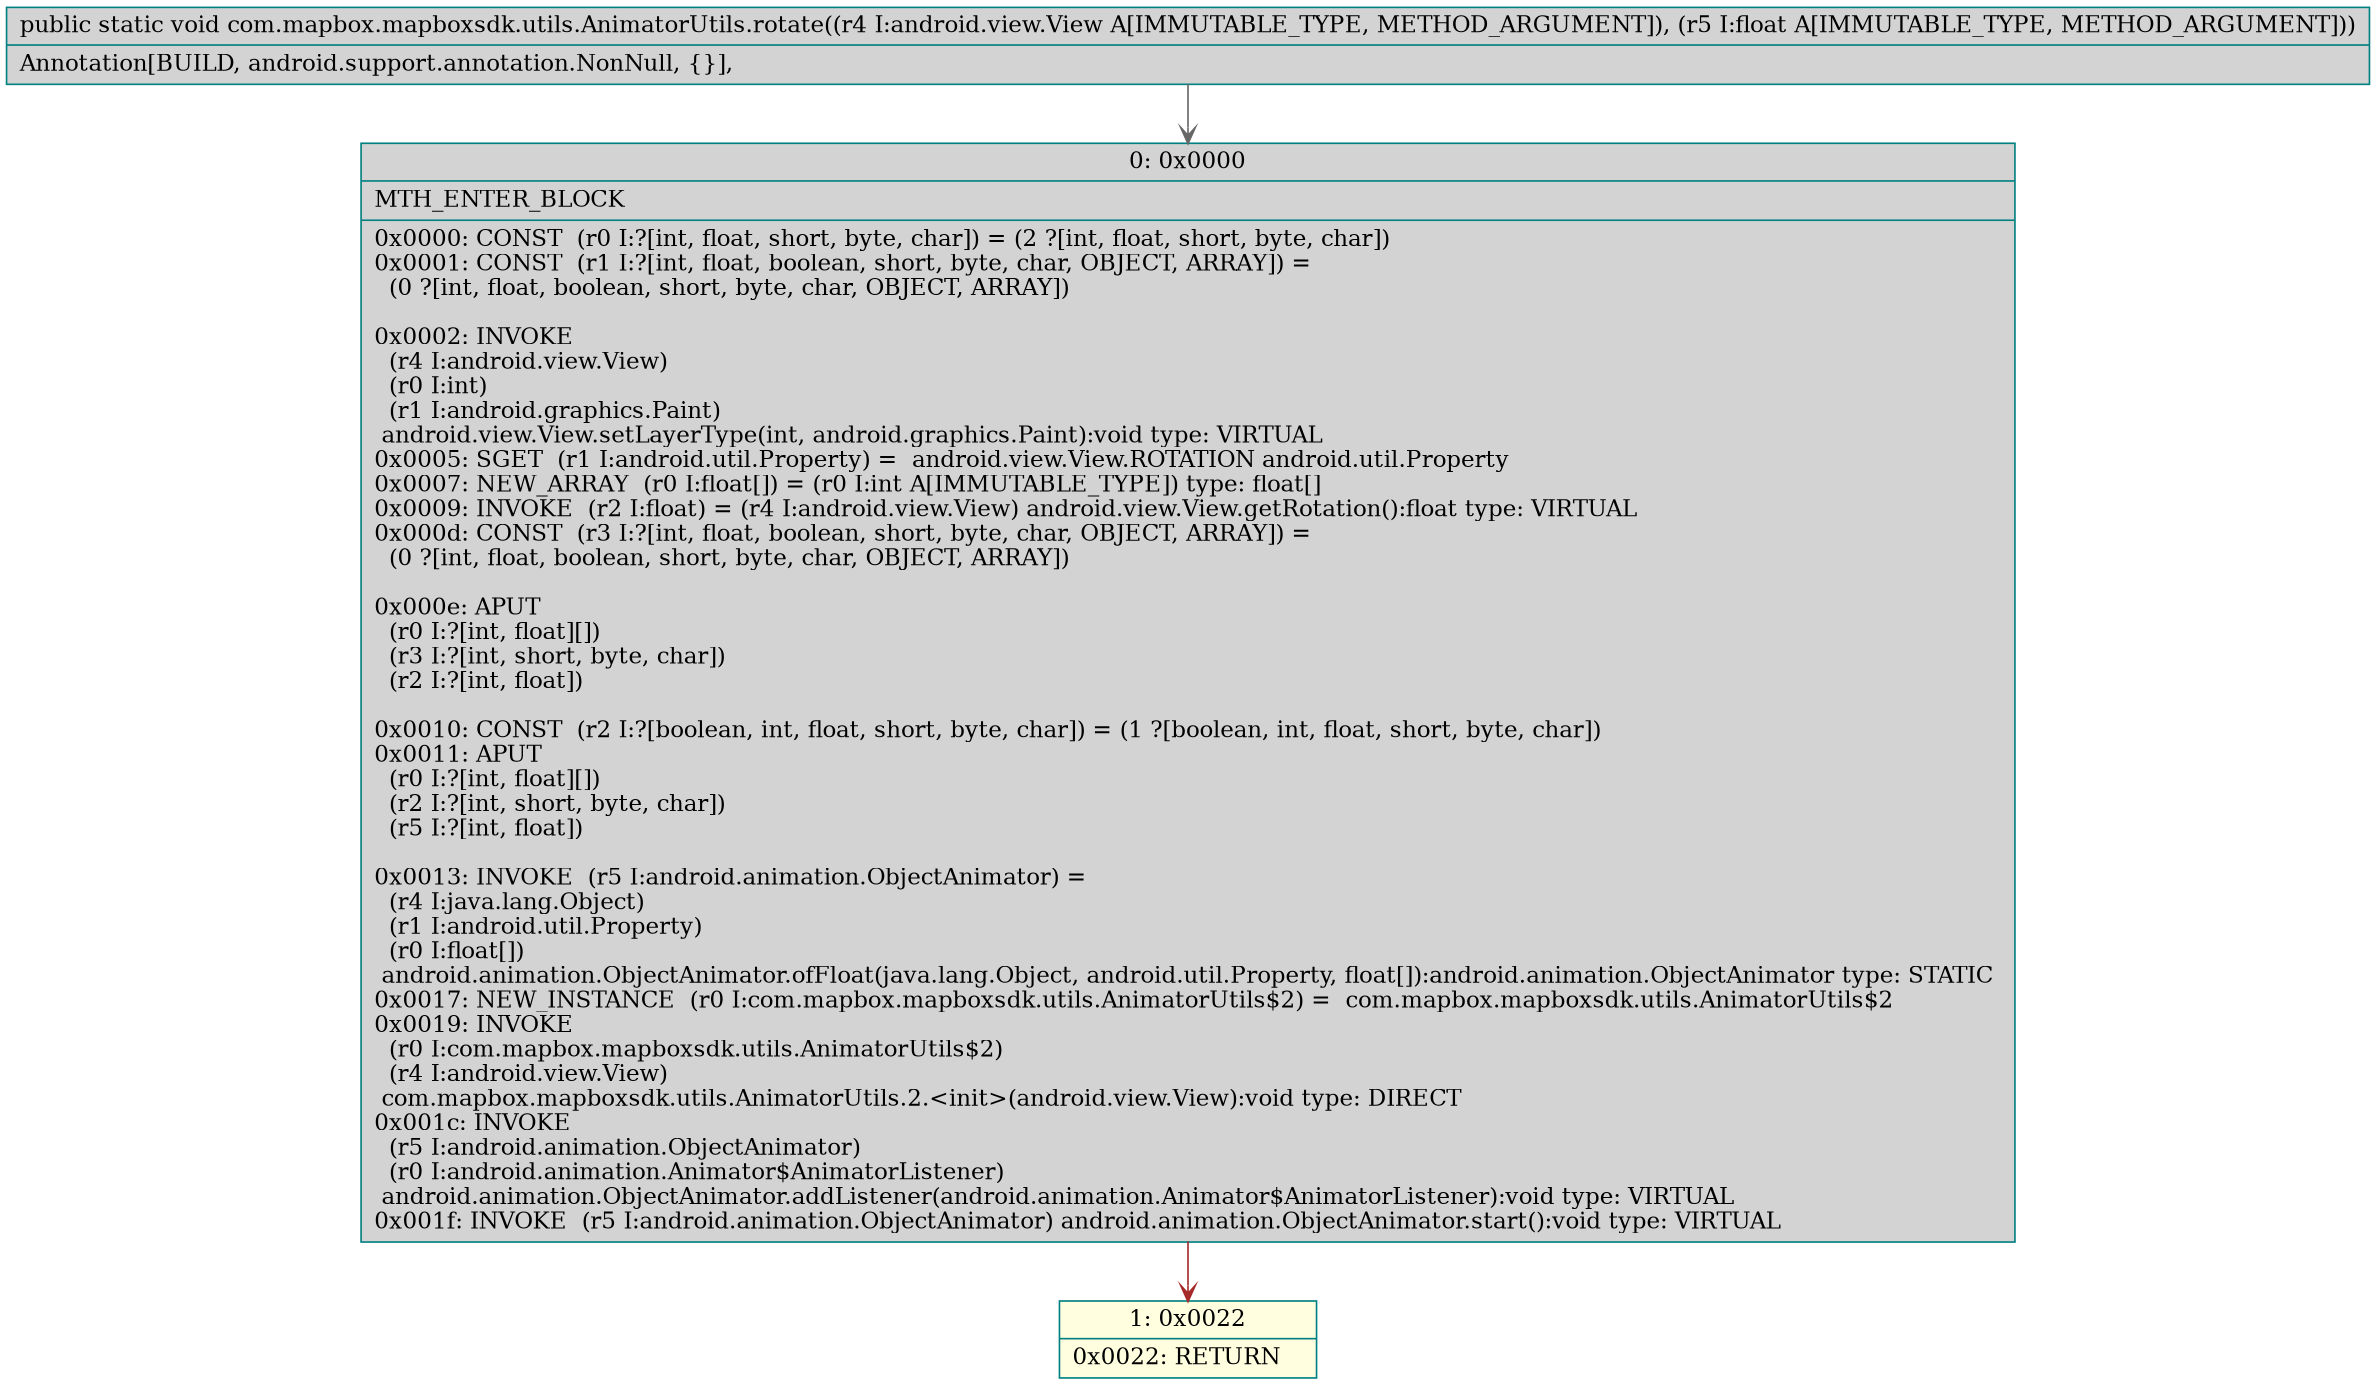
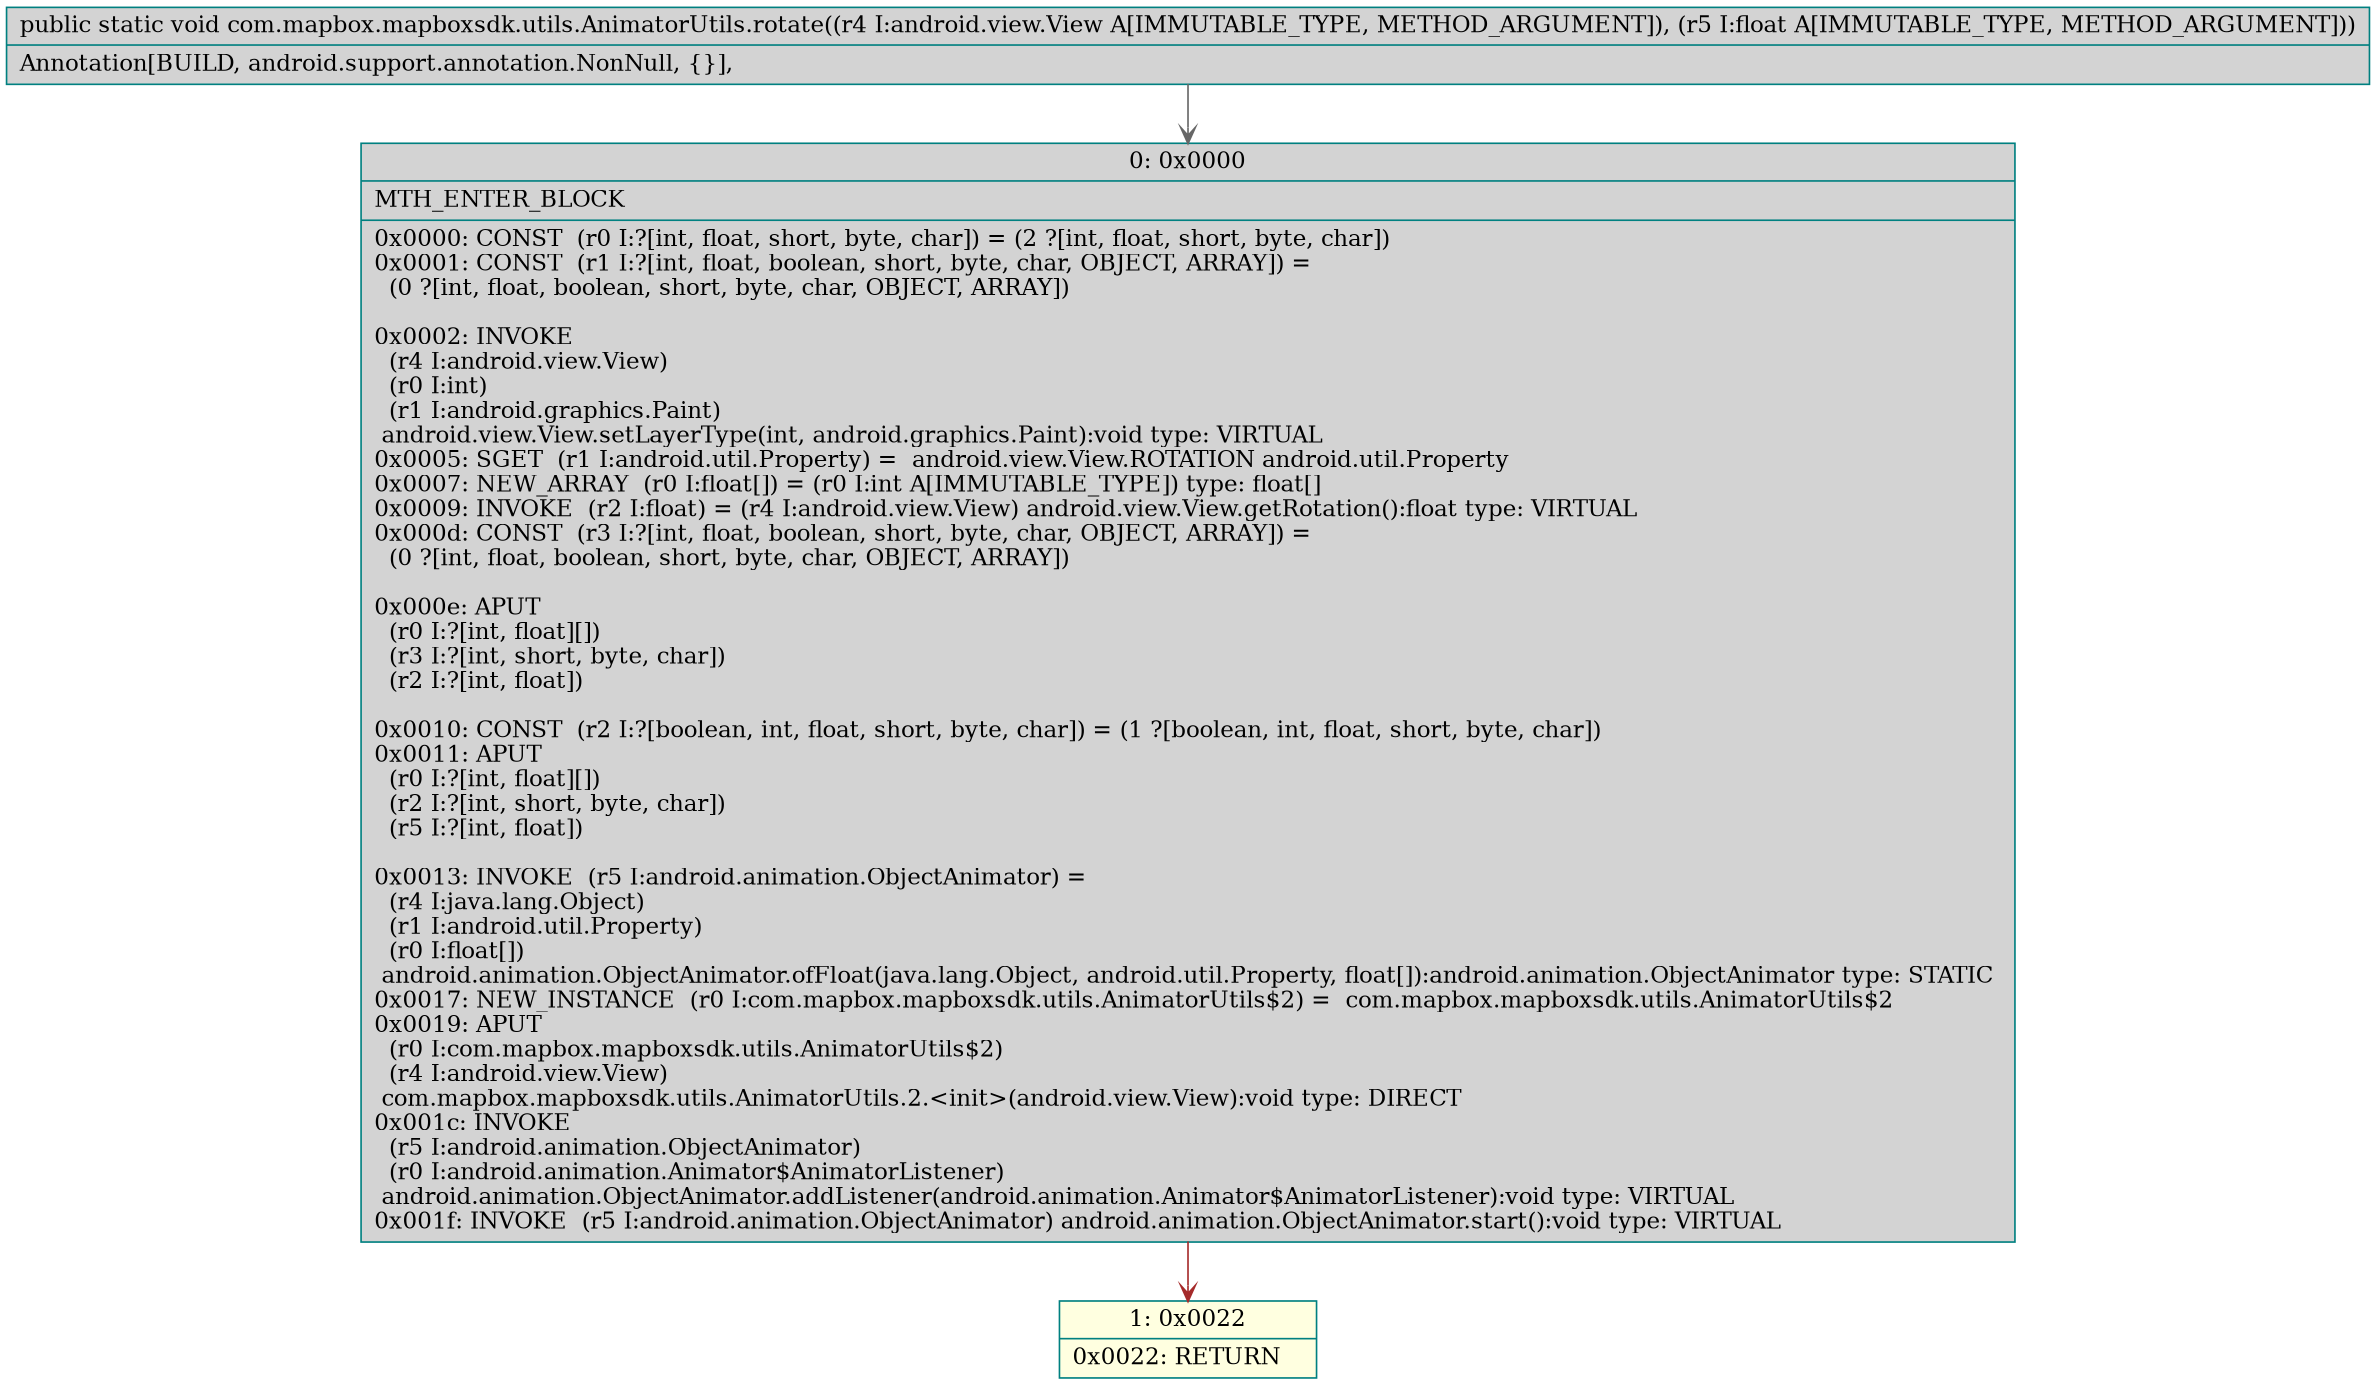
node "0: 0x0000": text "0x0019: INVOKE" -> "0x0019: APUT"
